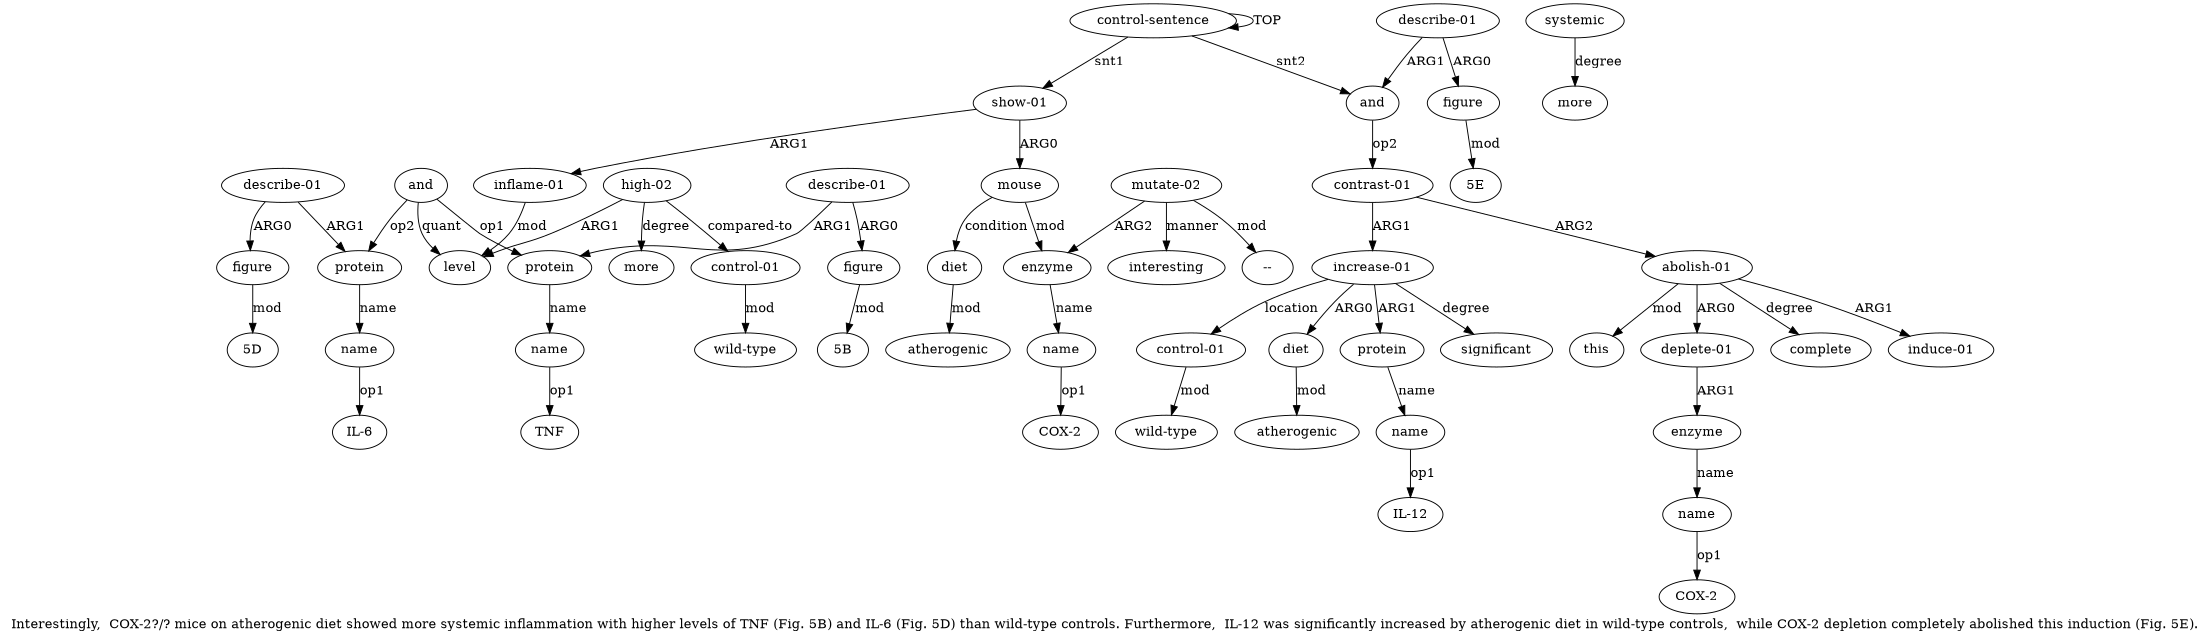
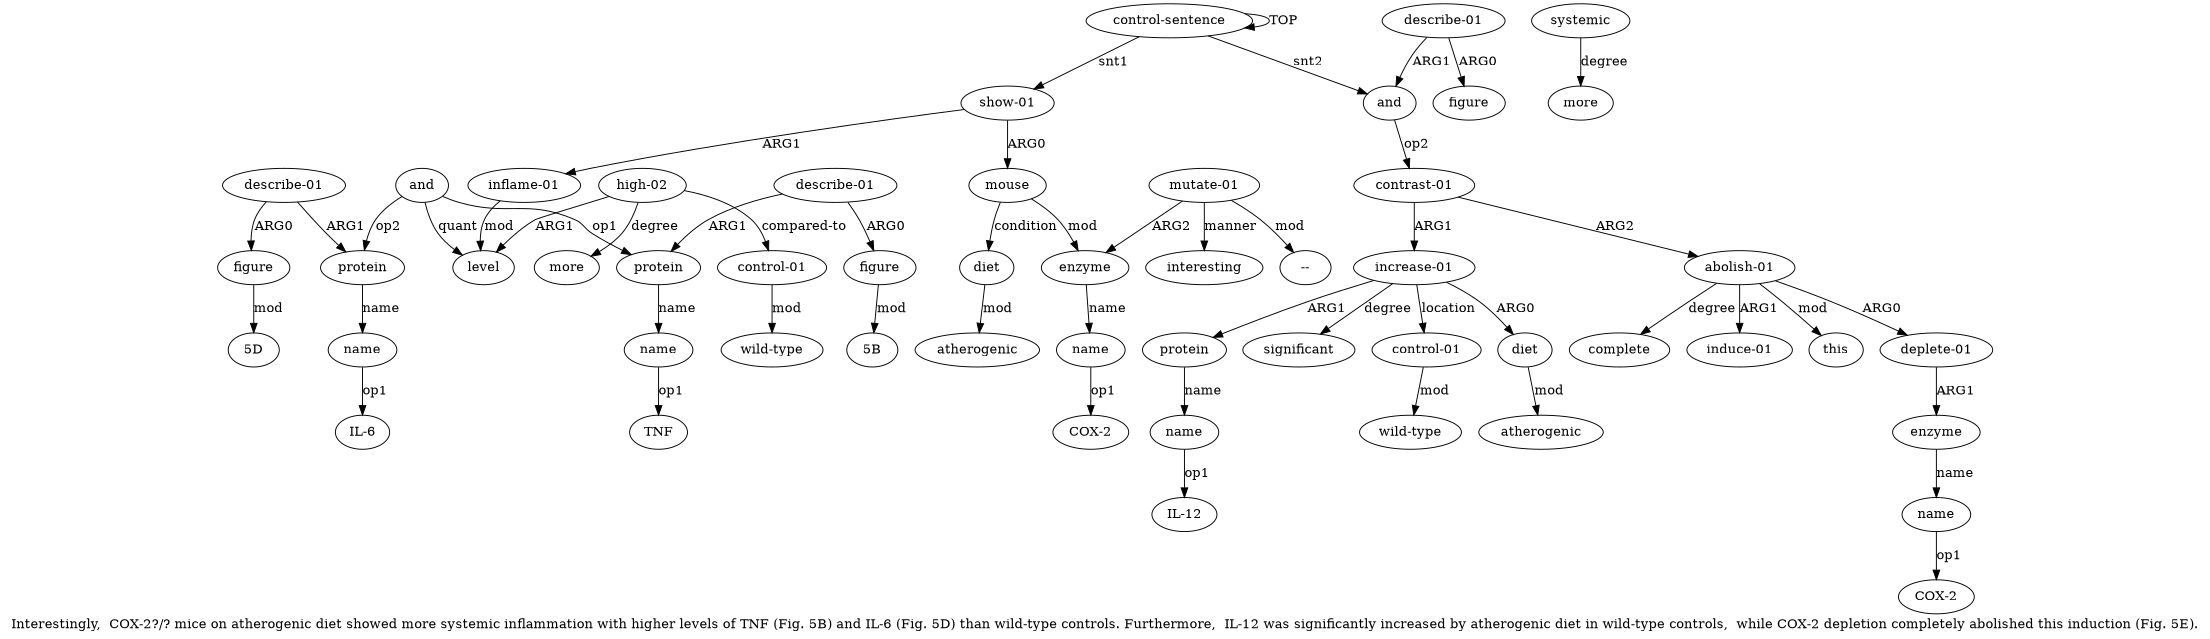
node "mutate-02": label "mutate-02" -> "mutate-01"
node "5E": removed
